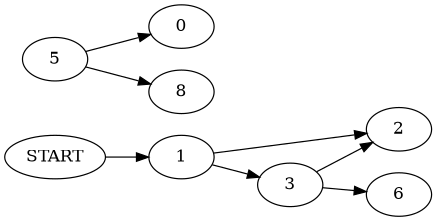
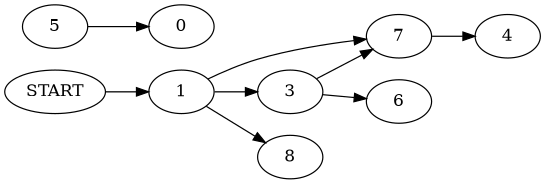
node "4": added
edge "5" -> "8": now "1" -> "8"
node "2": label "2" -> "7"
